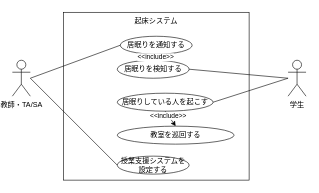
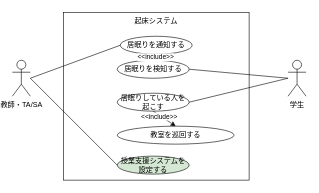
node "居眠りしている人を起こす": size 96x18 -> 72x18
node "授業支援システムを設定する": fillcolor #ffffff -> #d5e8d4
